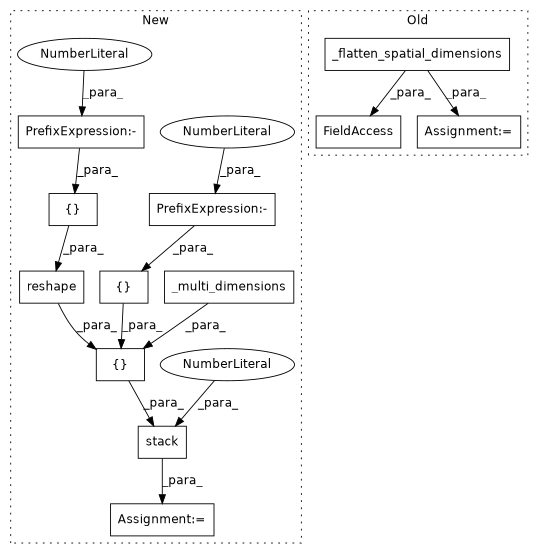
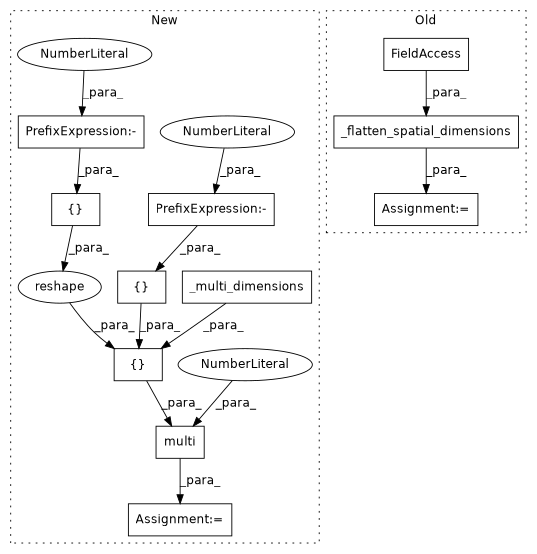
edge "_flatten_spatial_dimensions" -> "FieldAccess": reversed
node "reshape": shape box -> ellipse
node "stack": label "stack" -> "multi"
